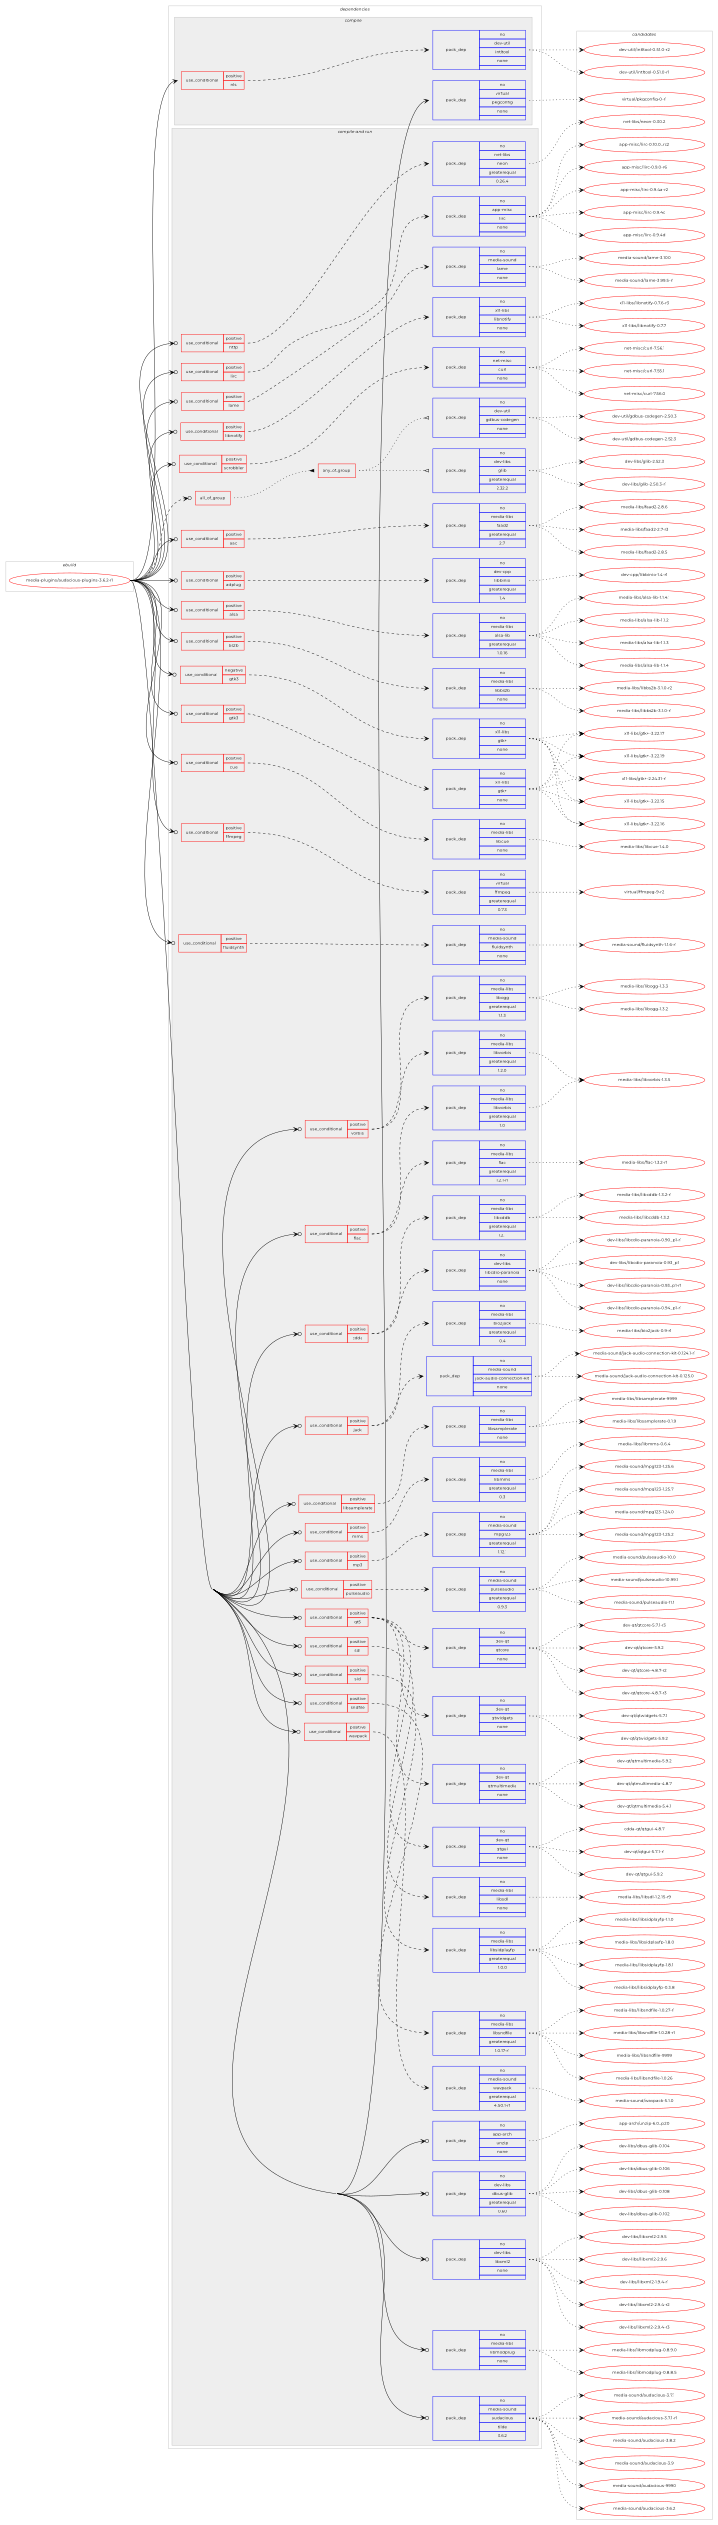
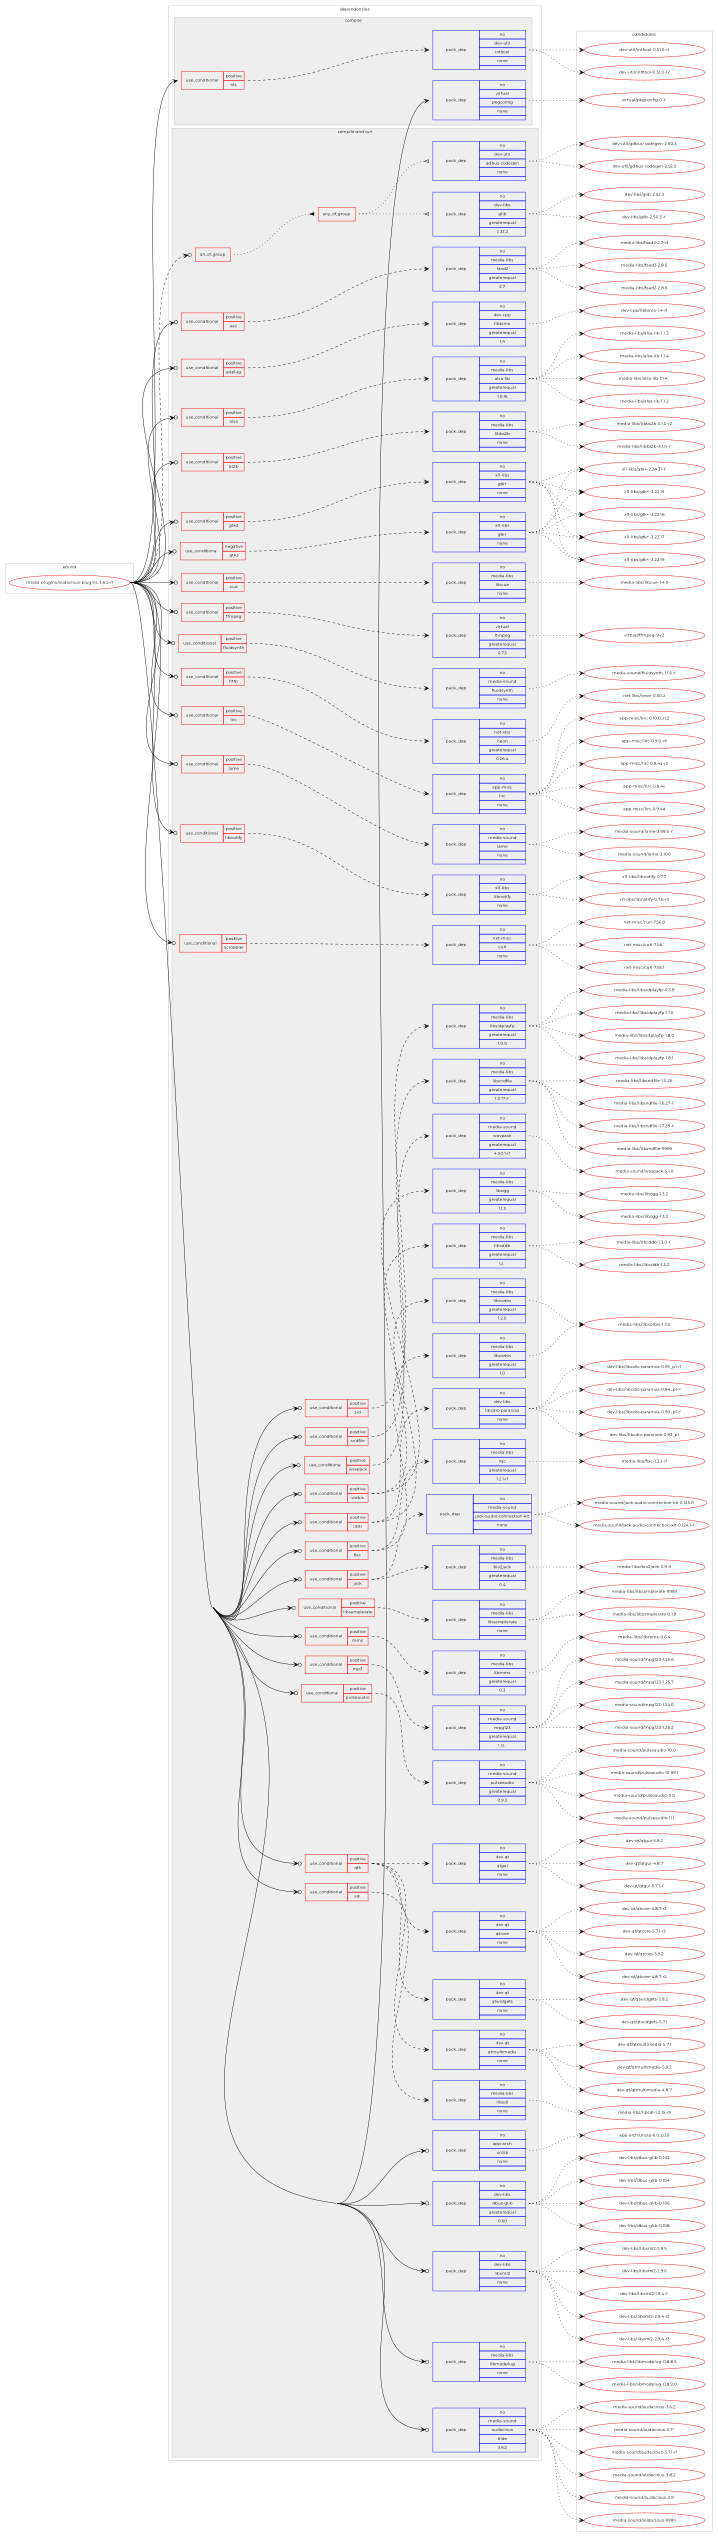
node "media-libs/libcddb-1.3.2-r1": label "media-libs/libcddb-1.3.2-r1" -> "media-libs/libcddb-1.3.0-r1"
node "media-sound/pulseaudio-11.0": added
node "dev-qt/qtmultimedia-5.4.1": label "dev-qt/qtmultimedia-5.4.1" -> "dev-qt/qtmultimedia-5.7.1"
node "cdda-qt/qtgui-4.8.7": label "cdda-qt/qtgui-4.8.7" -> "dev-qt/qtgui-4.8.7"
node "media-libs/libsndfile-1.0.28-r1": label "media-libs/libsndfile-1.0.28-r1" -> "media-libs/libsndfile-1.7.28-r1"
